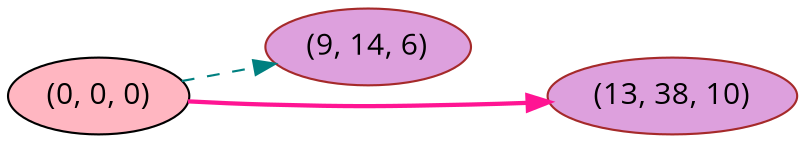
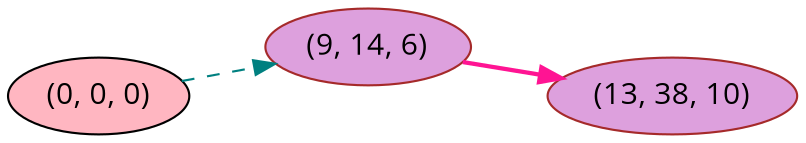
edge "(0, 0, 0)" -> "(13, 38, 10)": now "(9, 14, 6)" -> "(13, 38, 10)"
